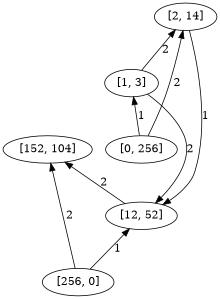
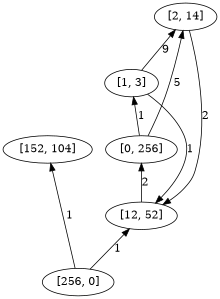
edge "[1, 3]" -> "[2, 14]": label "2" -> "9"
edge "[0, 256]" -> "[2, 14]": label "2" -> "5"
edge "[2, 14]" -> "[12, 52]": label "1" -> "2"
edge "[1, 3]" -> "[12, 52]": label "2" -> "1"
edge "[12, 52]" -> "[152, 104]": now "[12, 52]" -> "[0, 256]"
edge "[256, 0]" -> "[152, 104]": label "2" -> "1"
